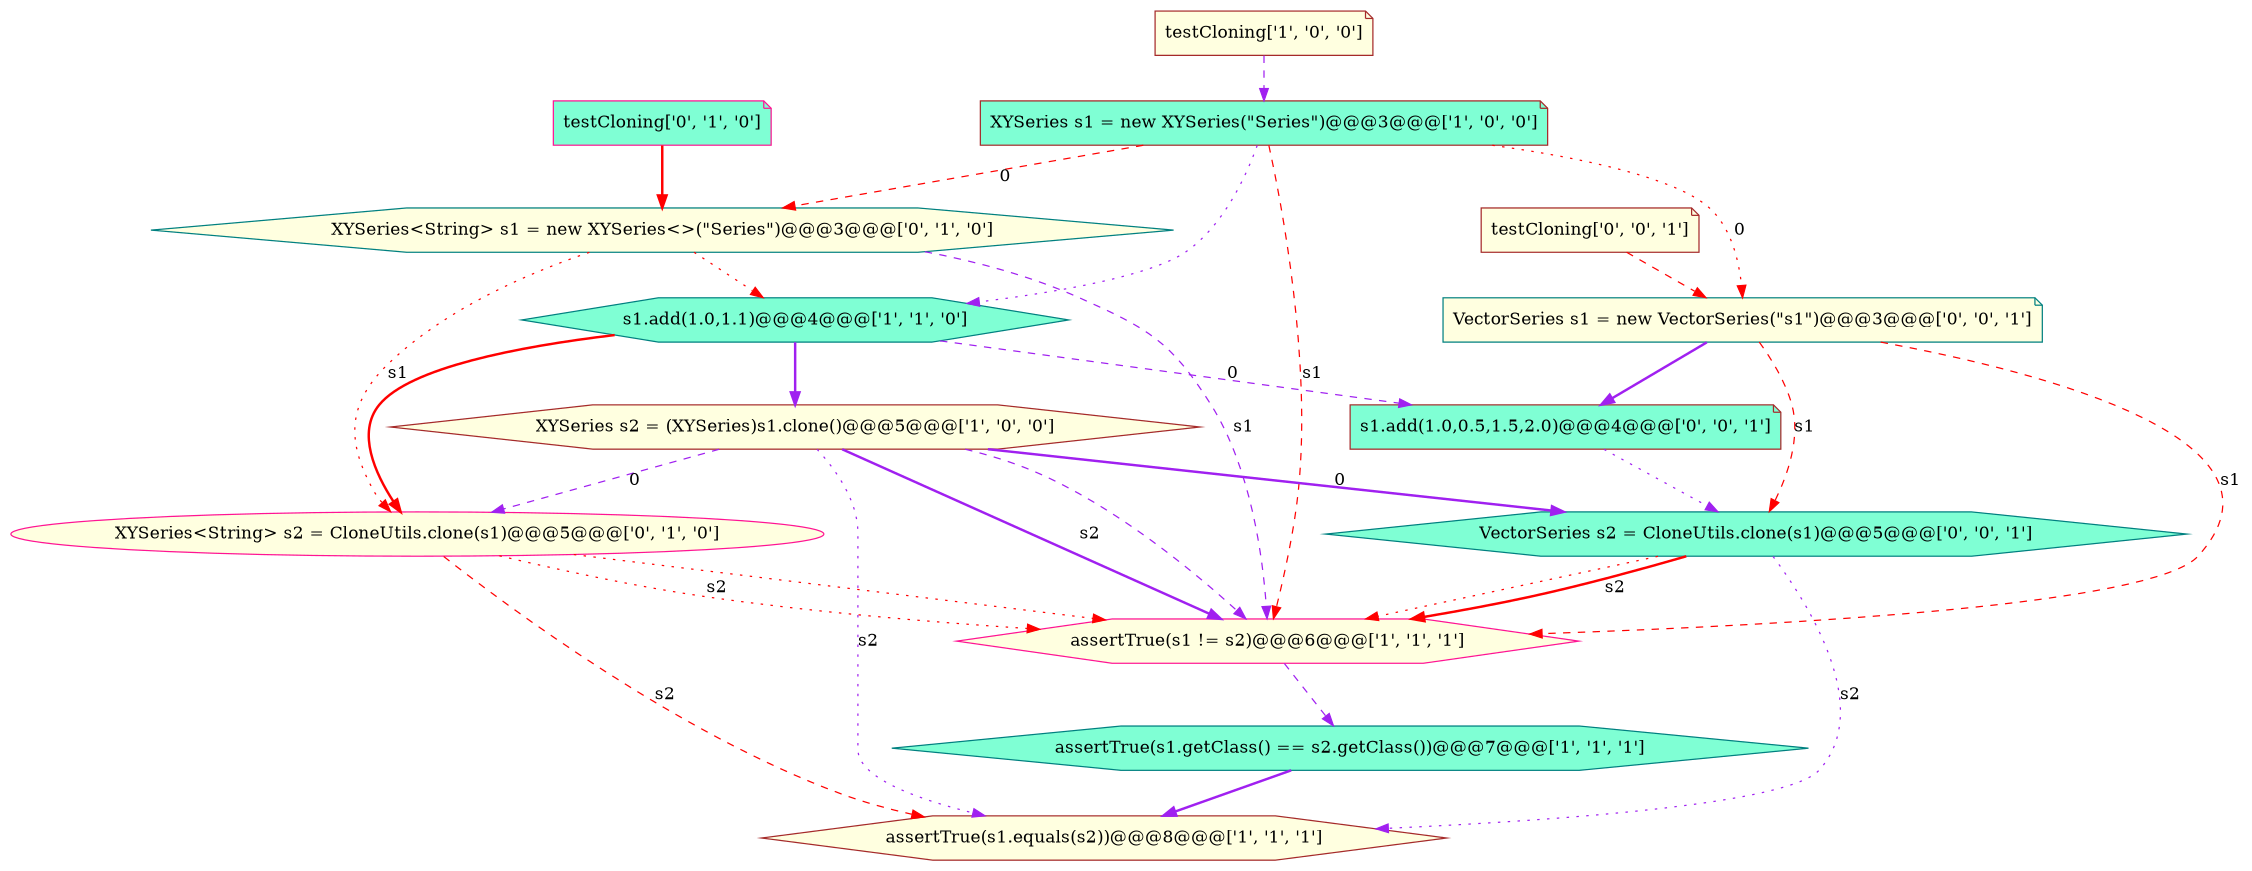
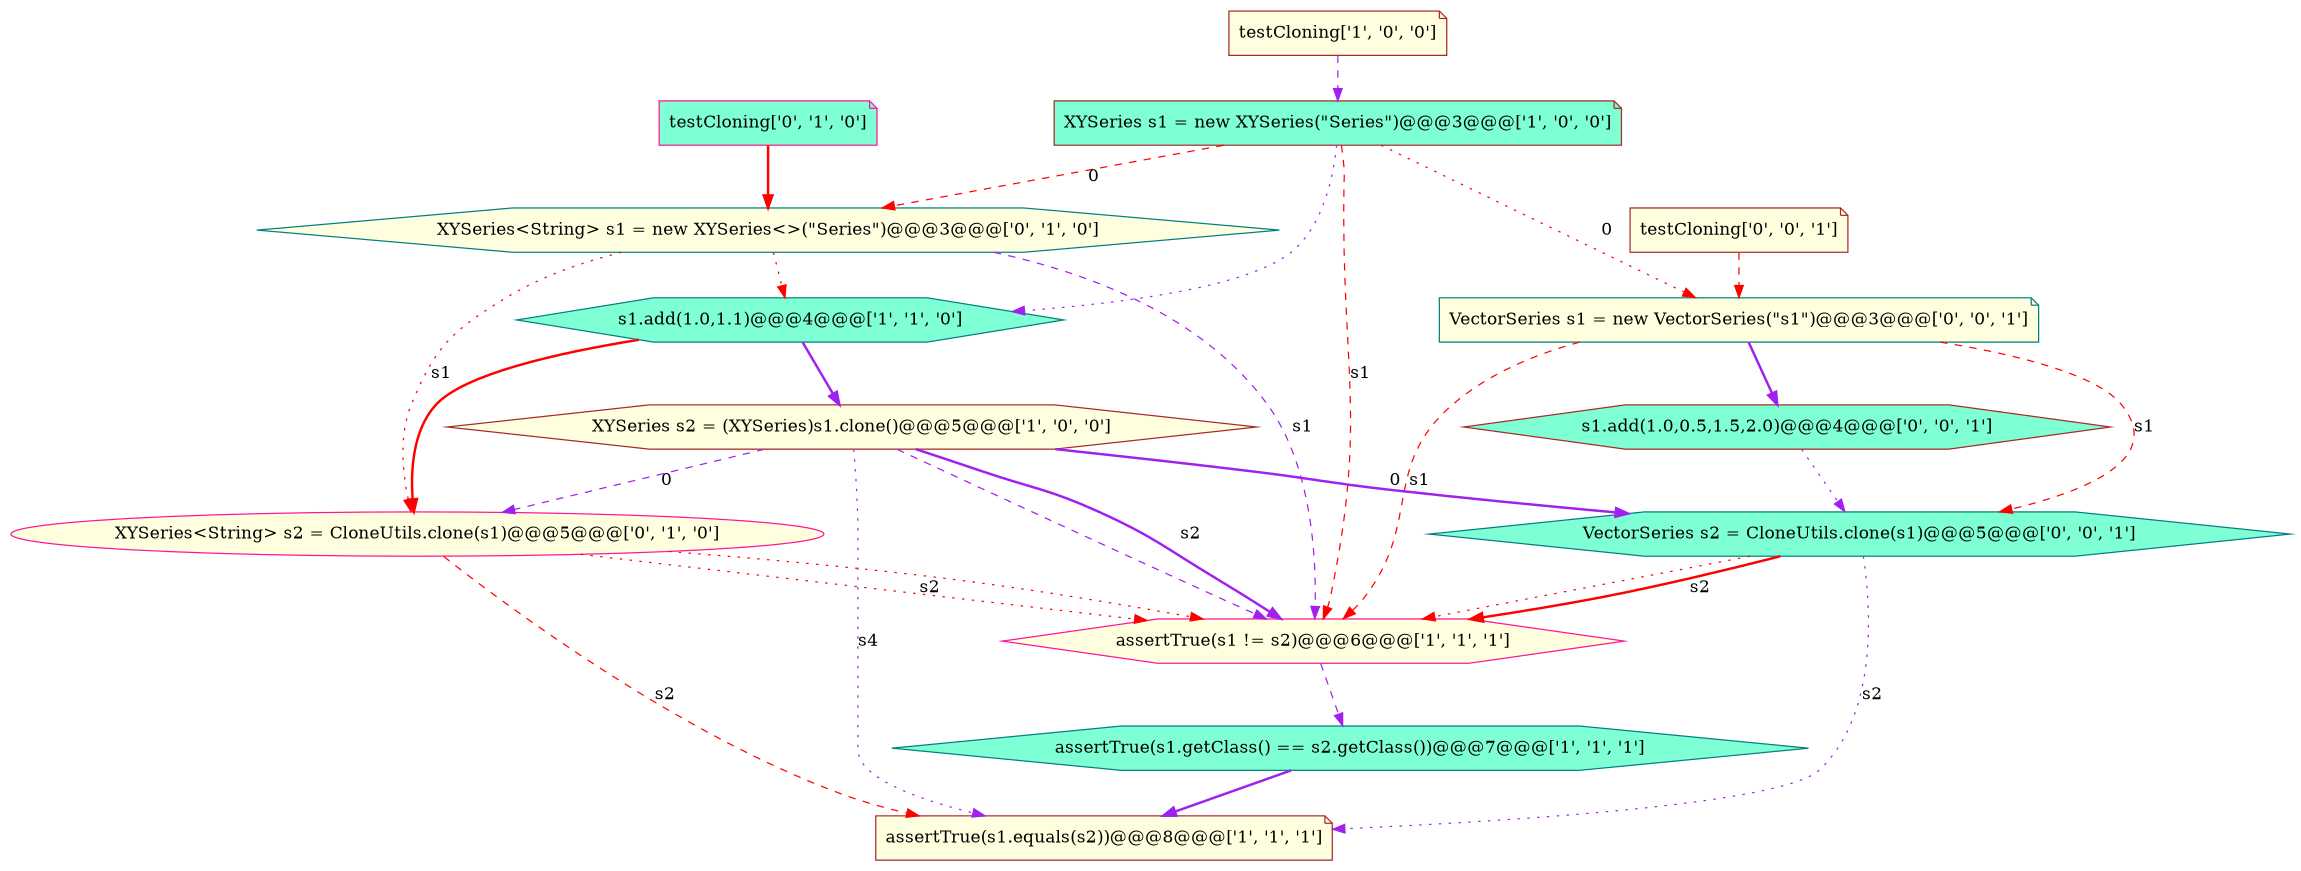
edge "s1.add(1.0,1.1)@@@4@@@['1', '1', '0']" -> "s1.add(1.0,0.5,1.5,2.0)@@@4@@@['0', '0', '1']": removed, label "0"
node "s1.add(1.0,0.5,1.5,2.0)@@@4@@@['0', '0', '1']": shape note -> hexagon
edge "XYSeries s2 = (XYSeries)s1.clone()@@@5@@@['1', '0', '0']" -> "assertTrue(s1.equals(s2))@@@8@@@['1', '1', '1']": label "s2" -> "s4"
node "assertTrue(s1.equals(s2))@@@8@@@['1', '1', '1']": shape hexagon -> note
